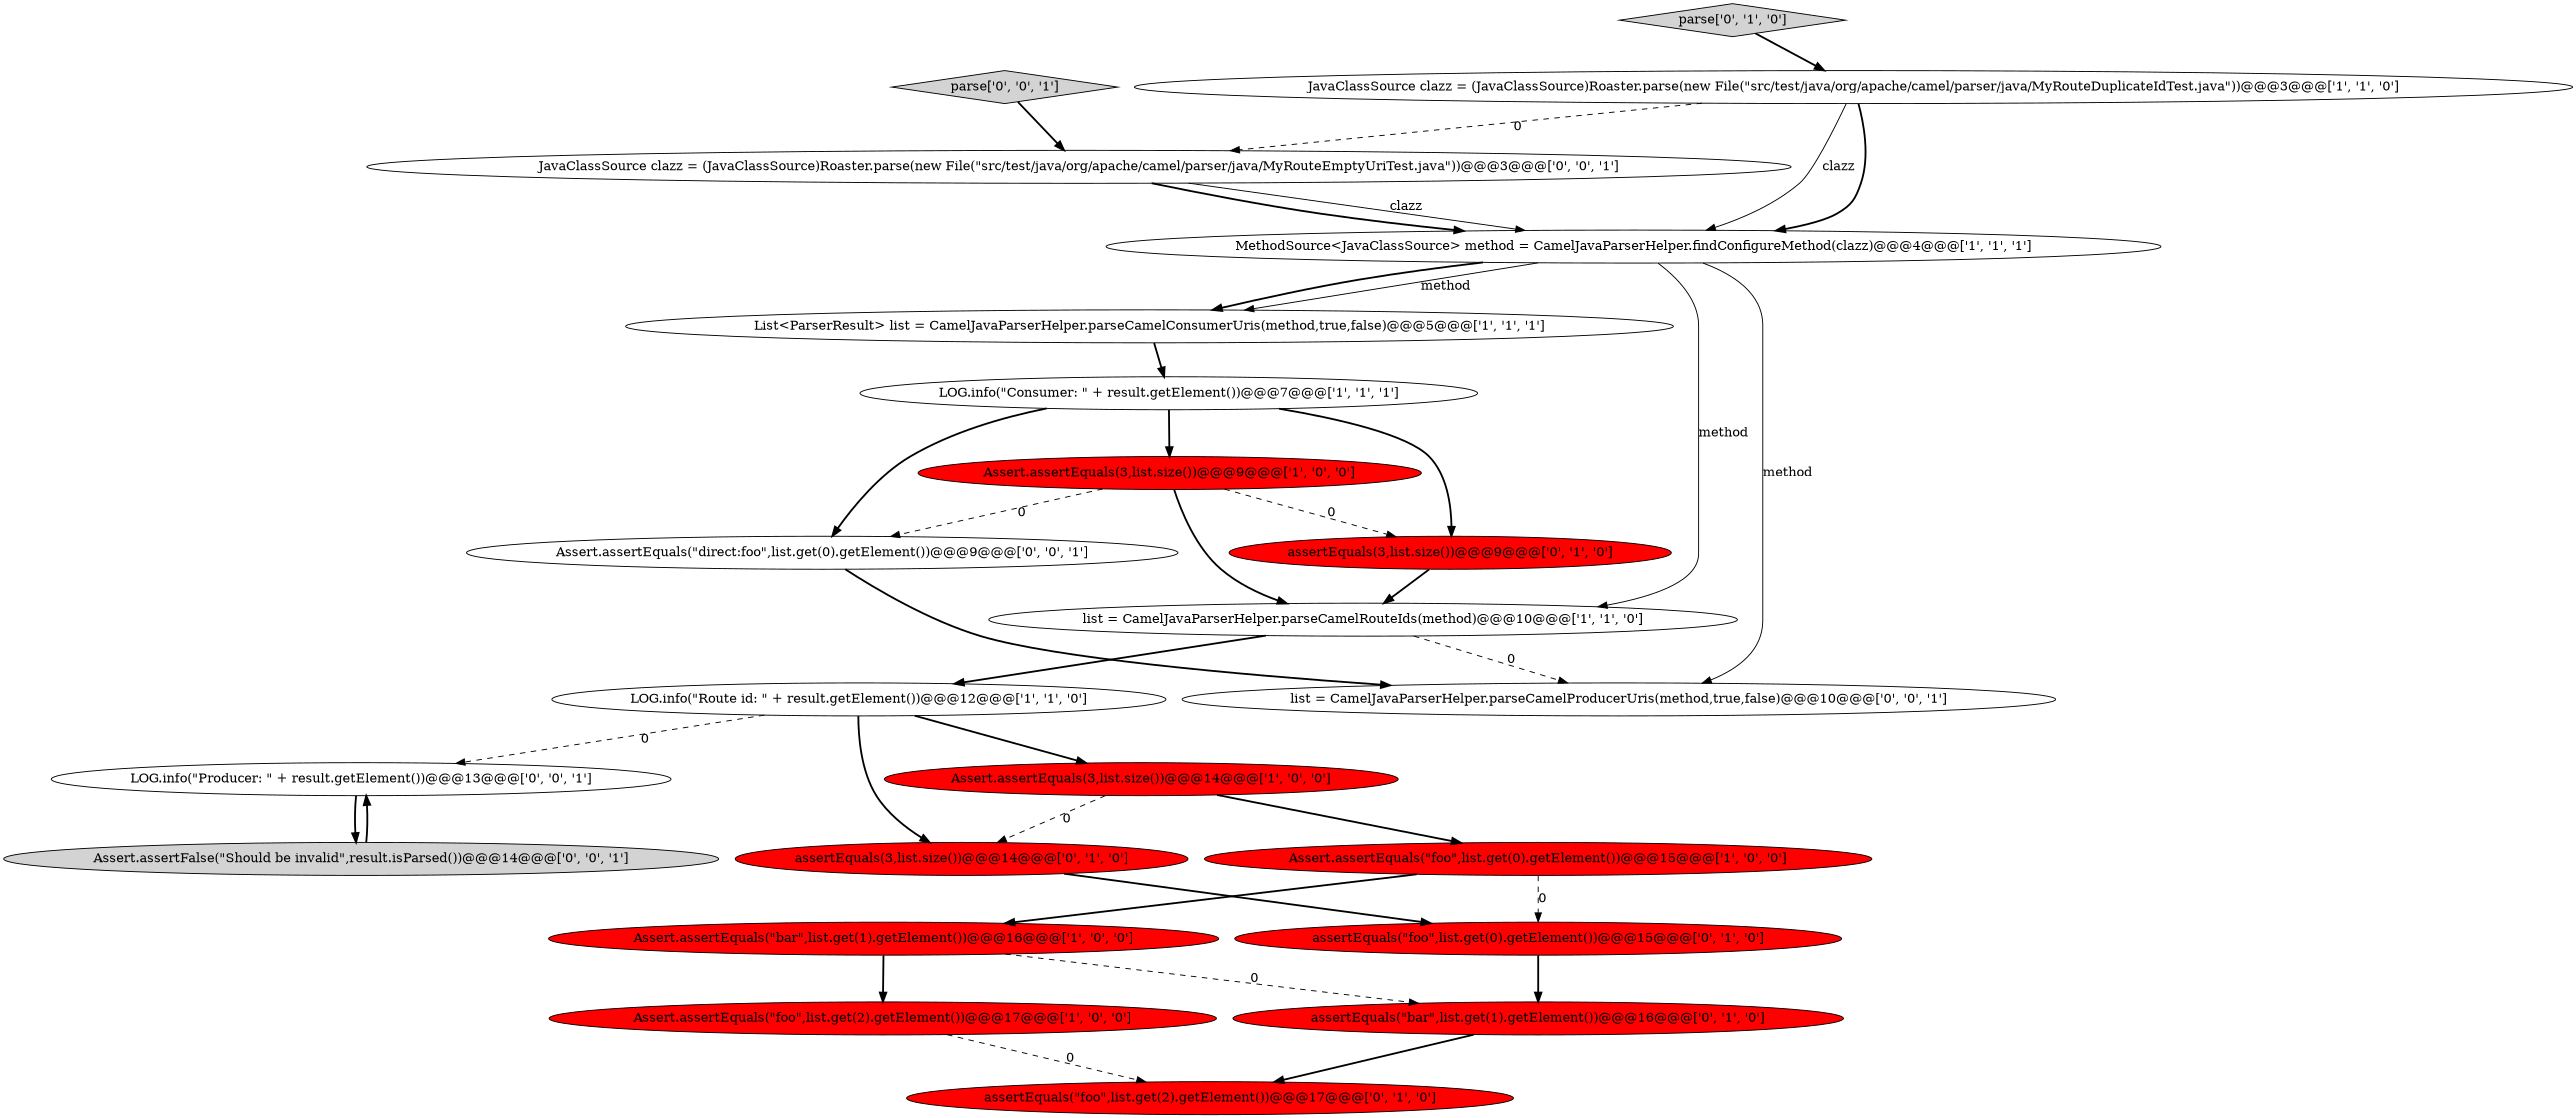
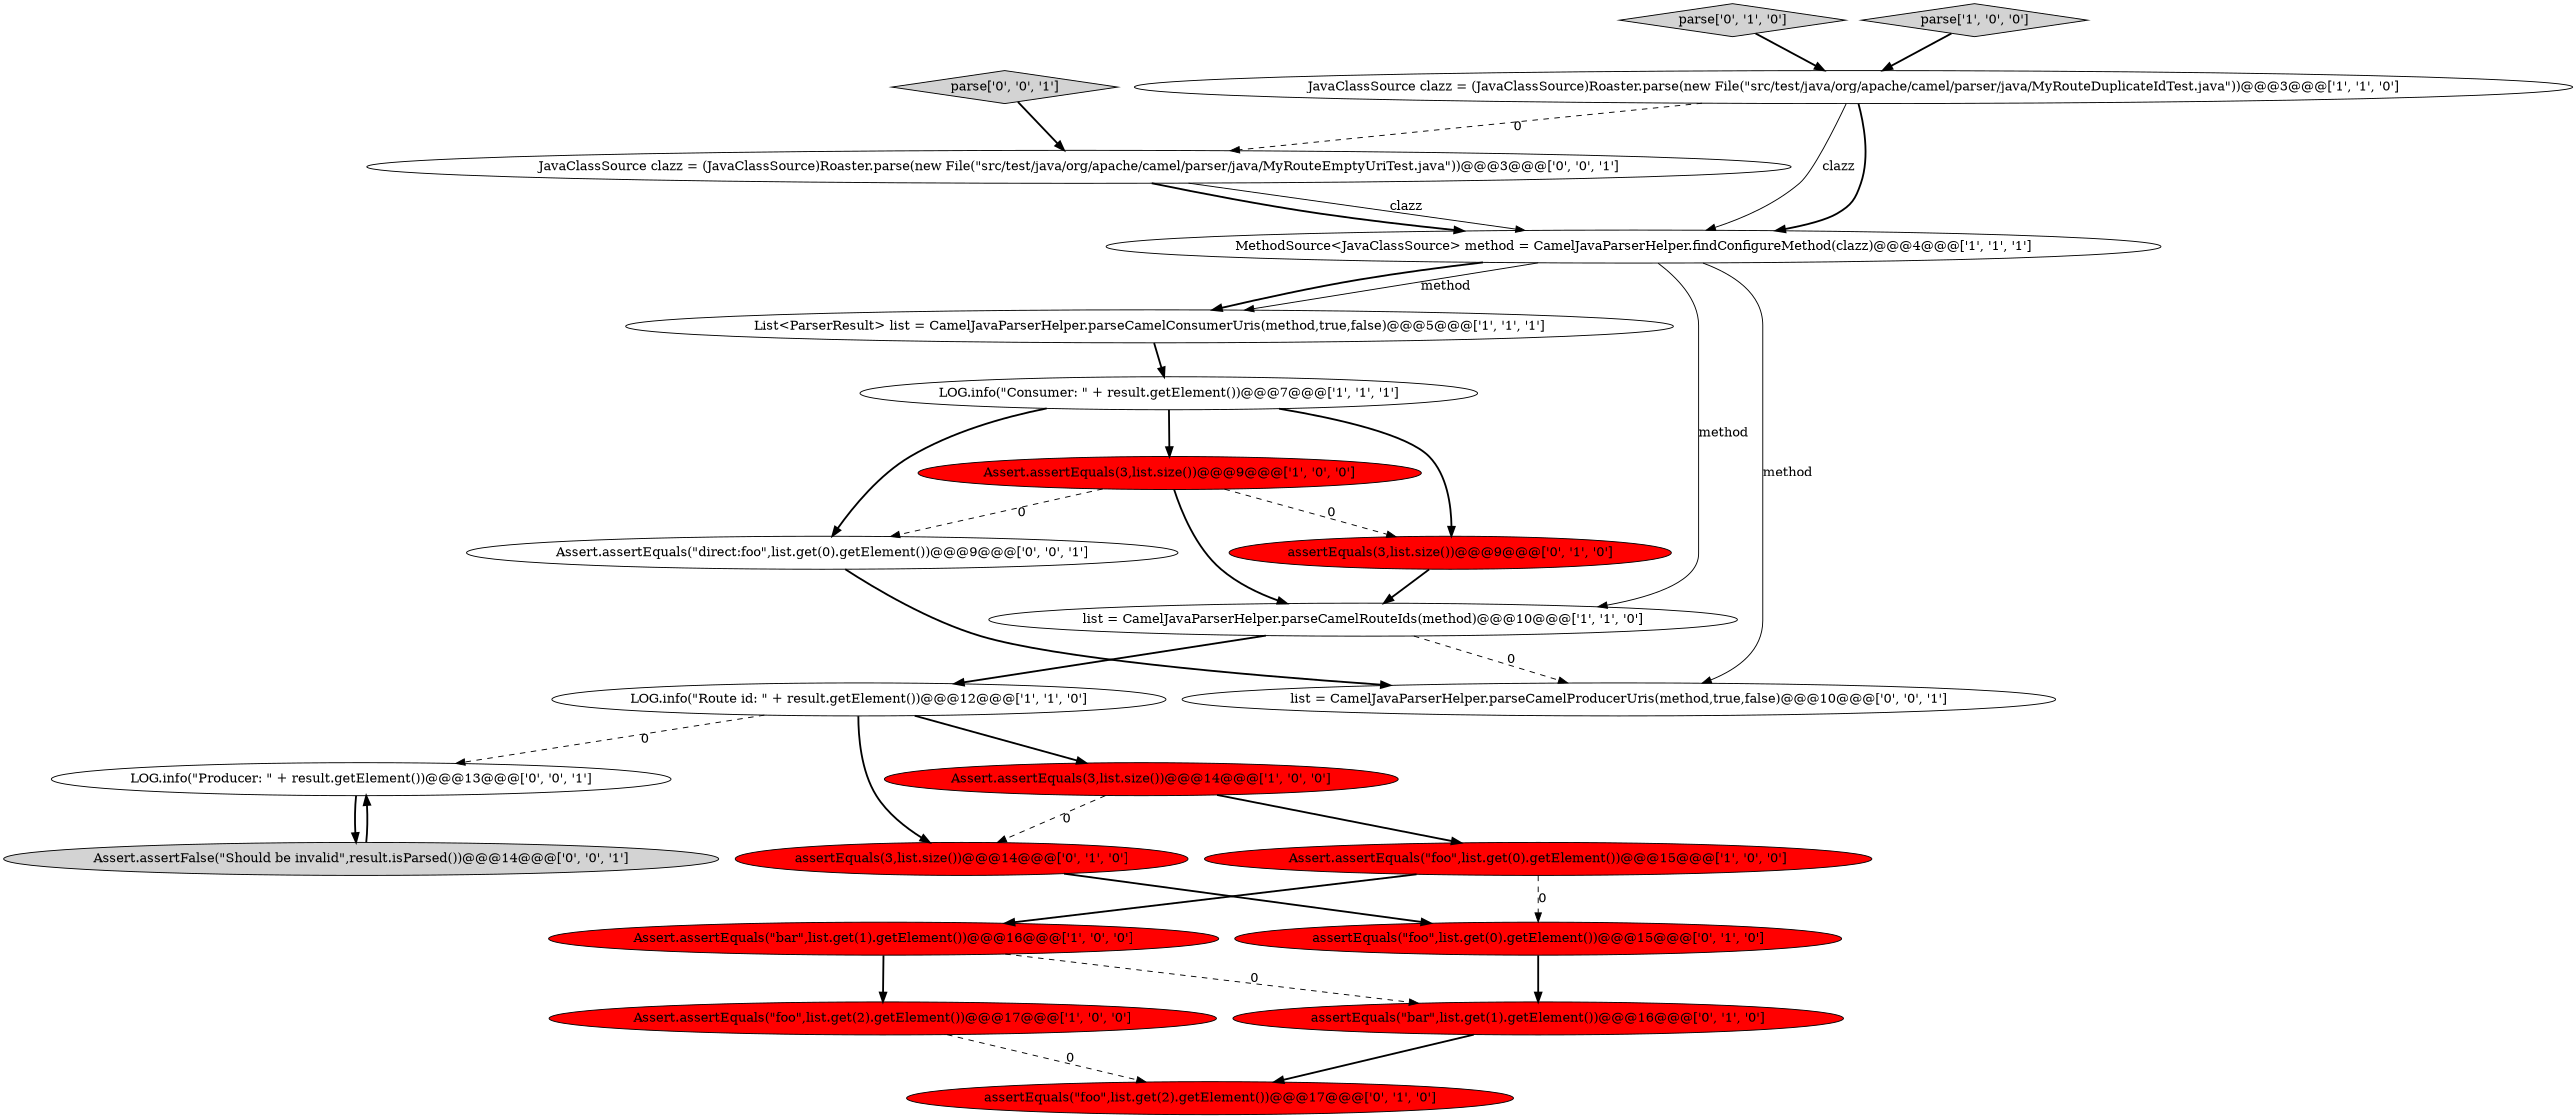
node "parse['1', '0', '0']": added
